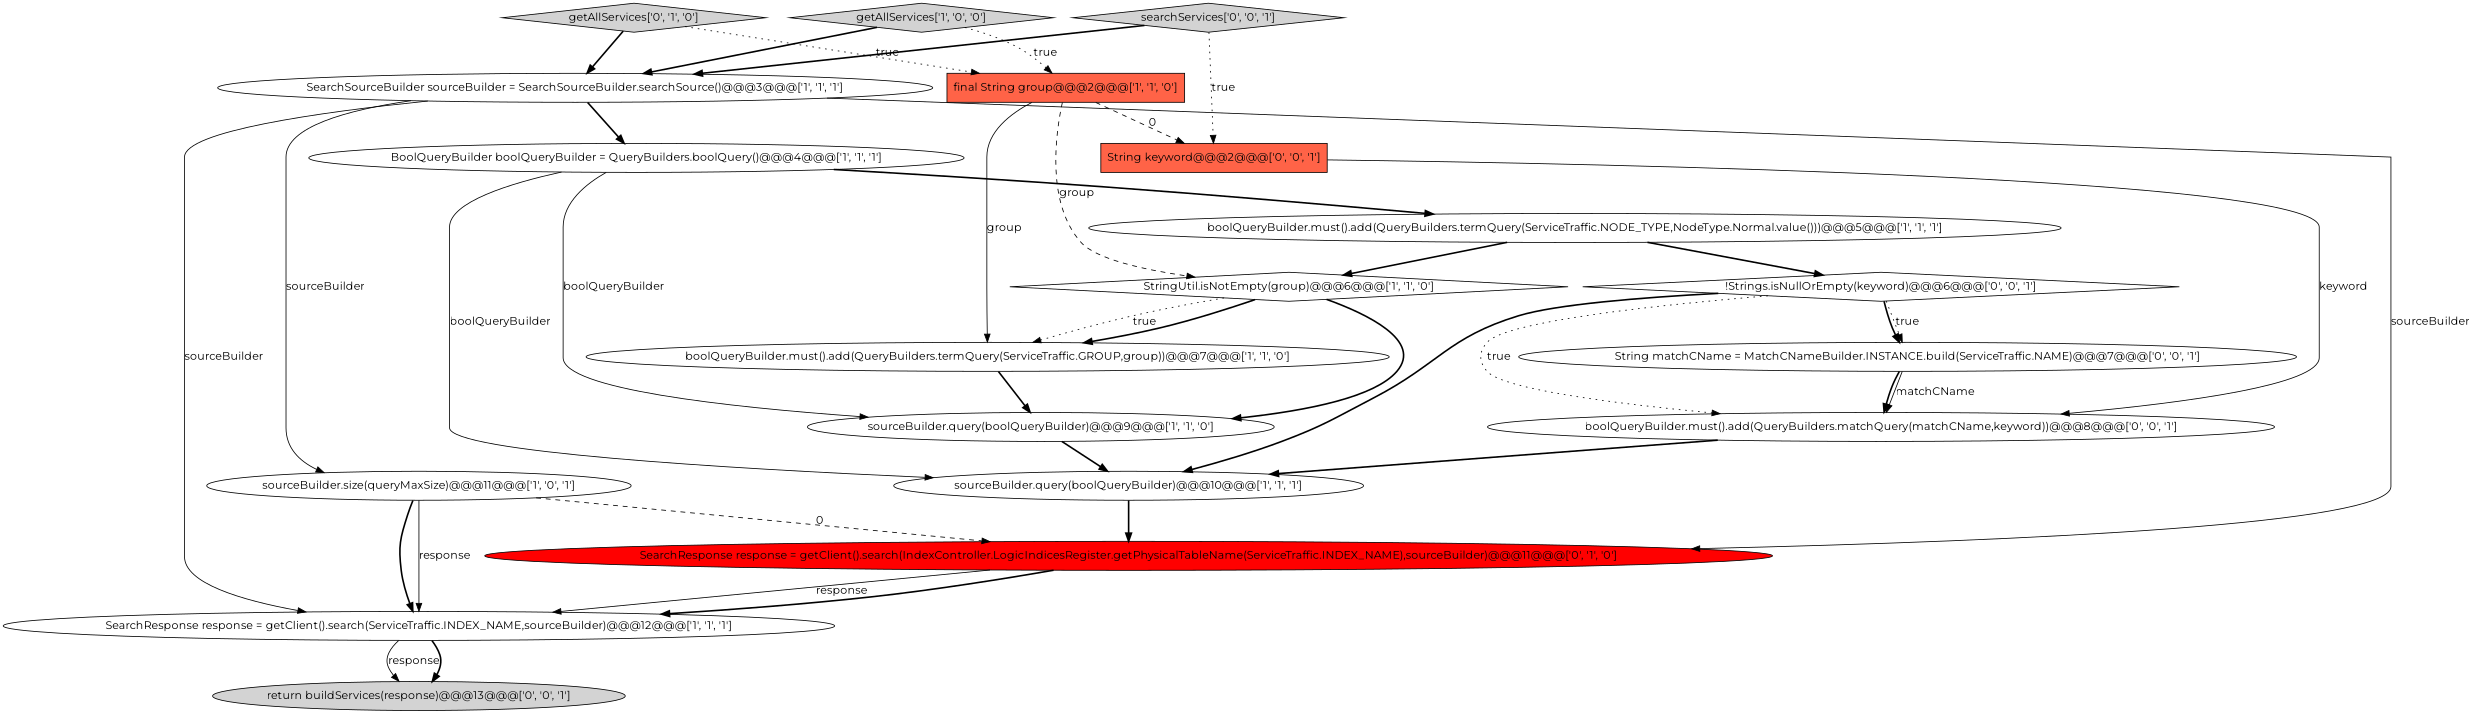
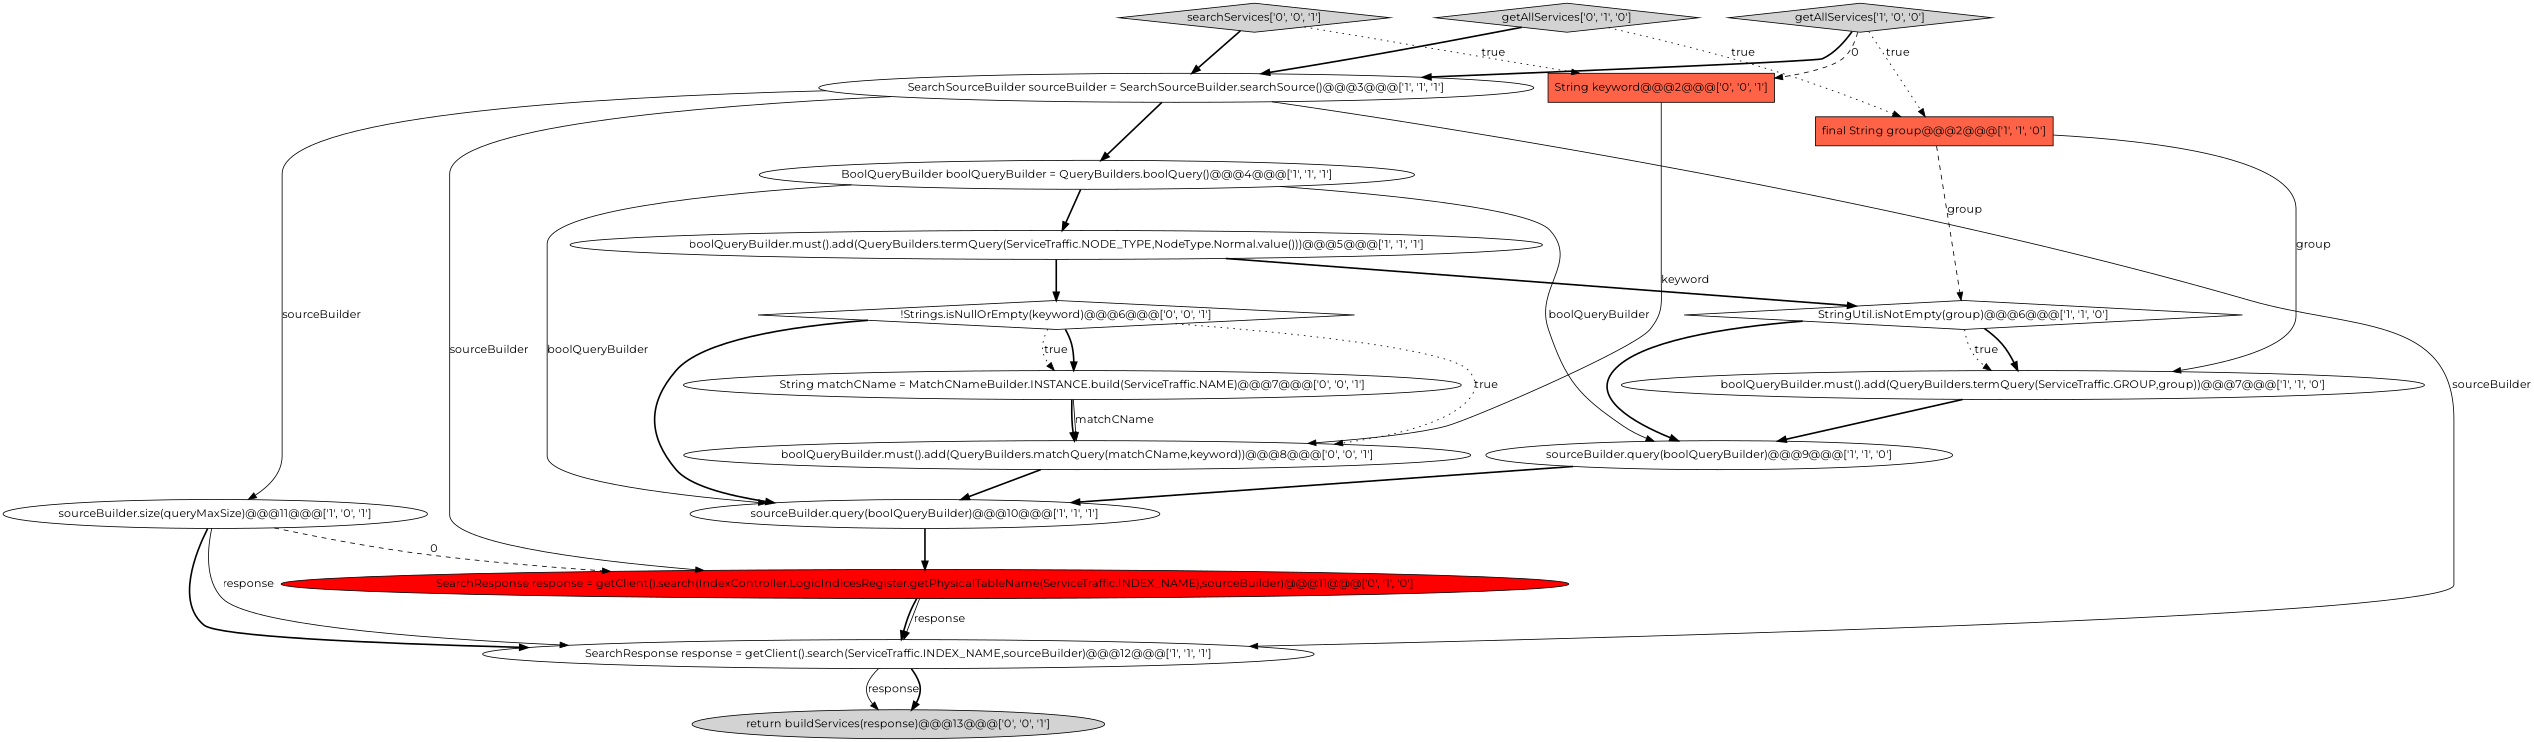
edge "final String group@@@2@@@['1', '1', '0']" -> "String keyword@@@2@@@['0', '0', '1']": now "getAllServices['1', '0', '0']" -> "String keyword@@@2@@@['0', '0', '1']"
